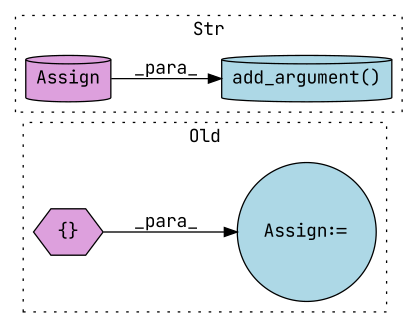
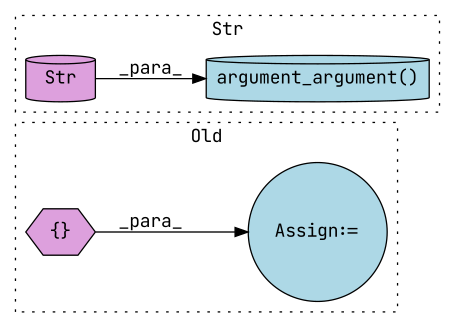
node "Assign": label "Assign" -> "Str"
node "add_argument()": label "add_argument()" -> "argument_argument()"
